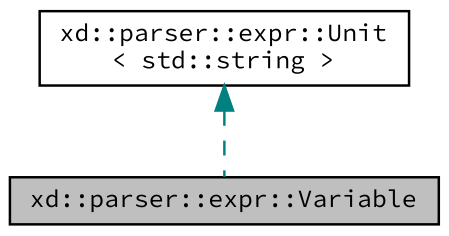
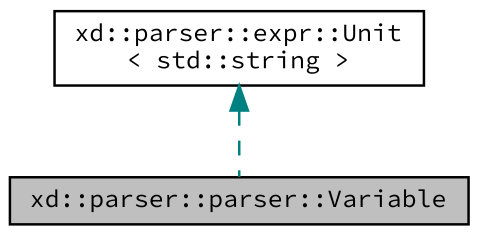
node "xd::parser::expr::Variable": label "xd::parser::expr::Variable" -> "xd::parser::parser::Variable"
